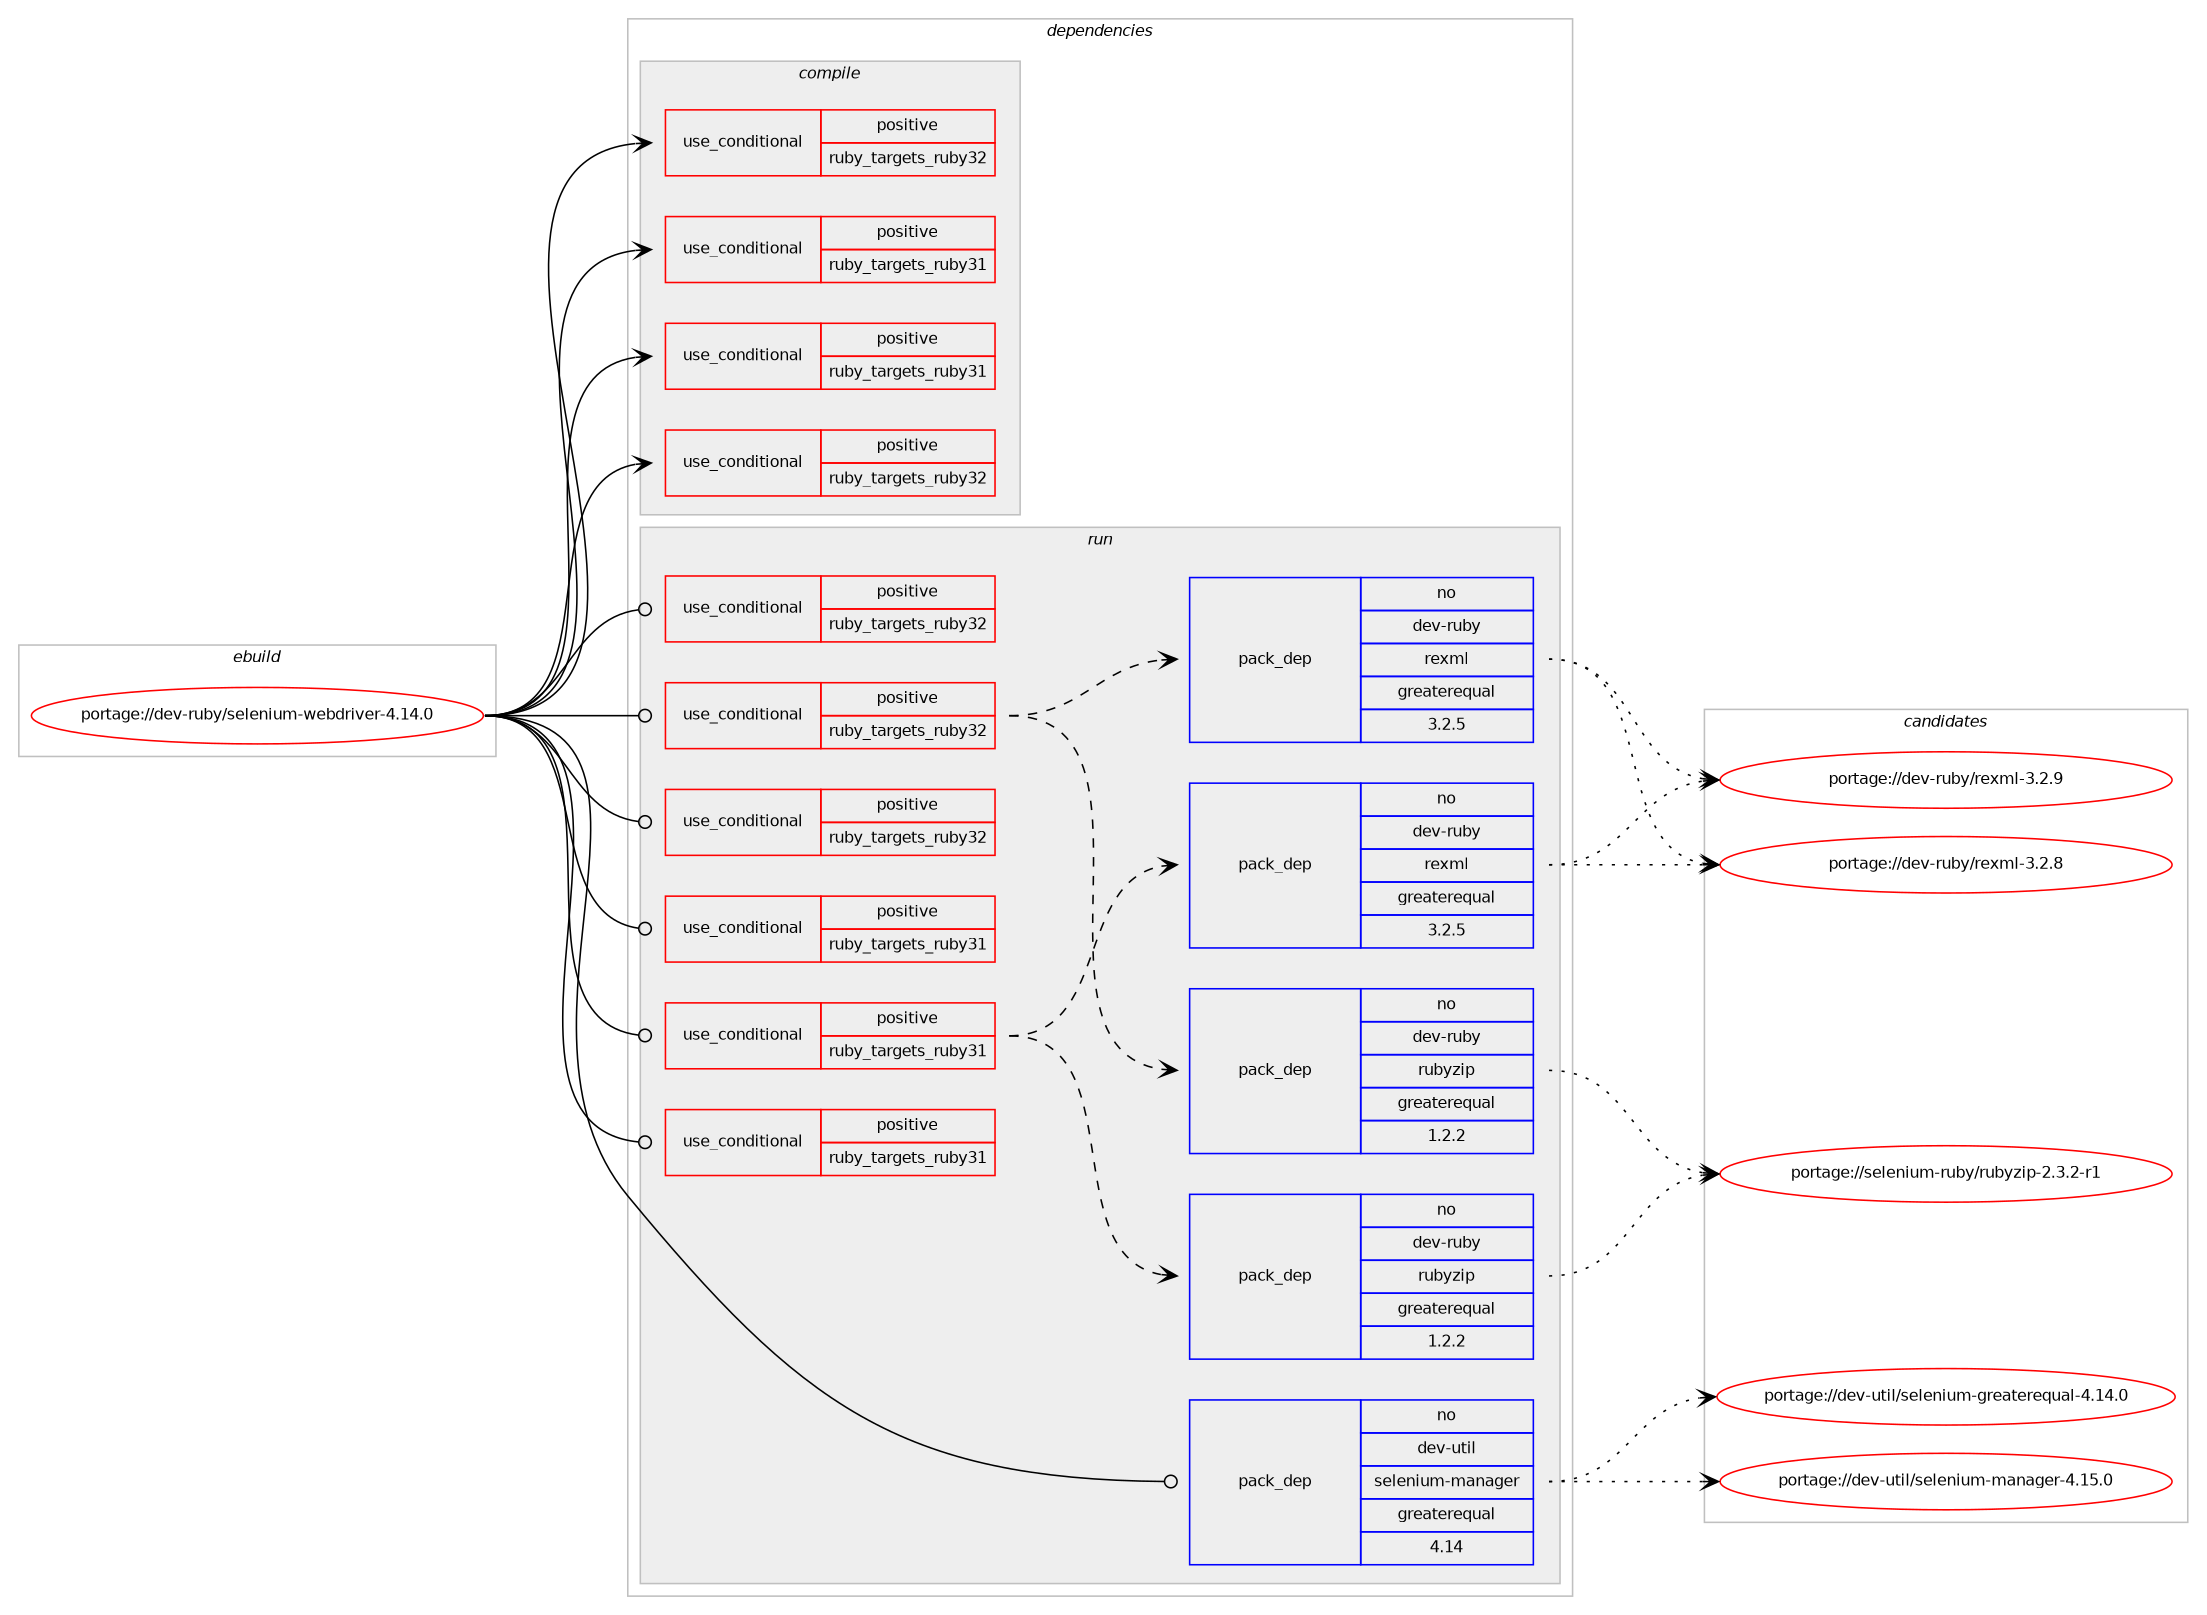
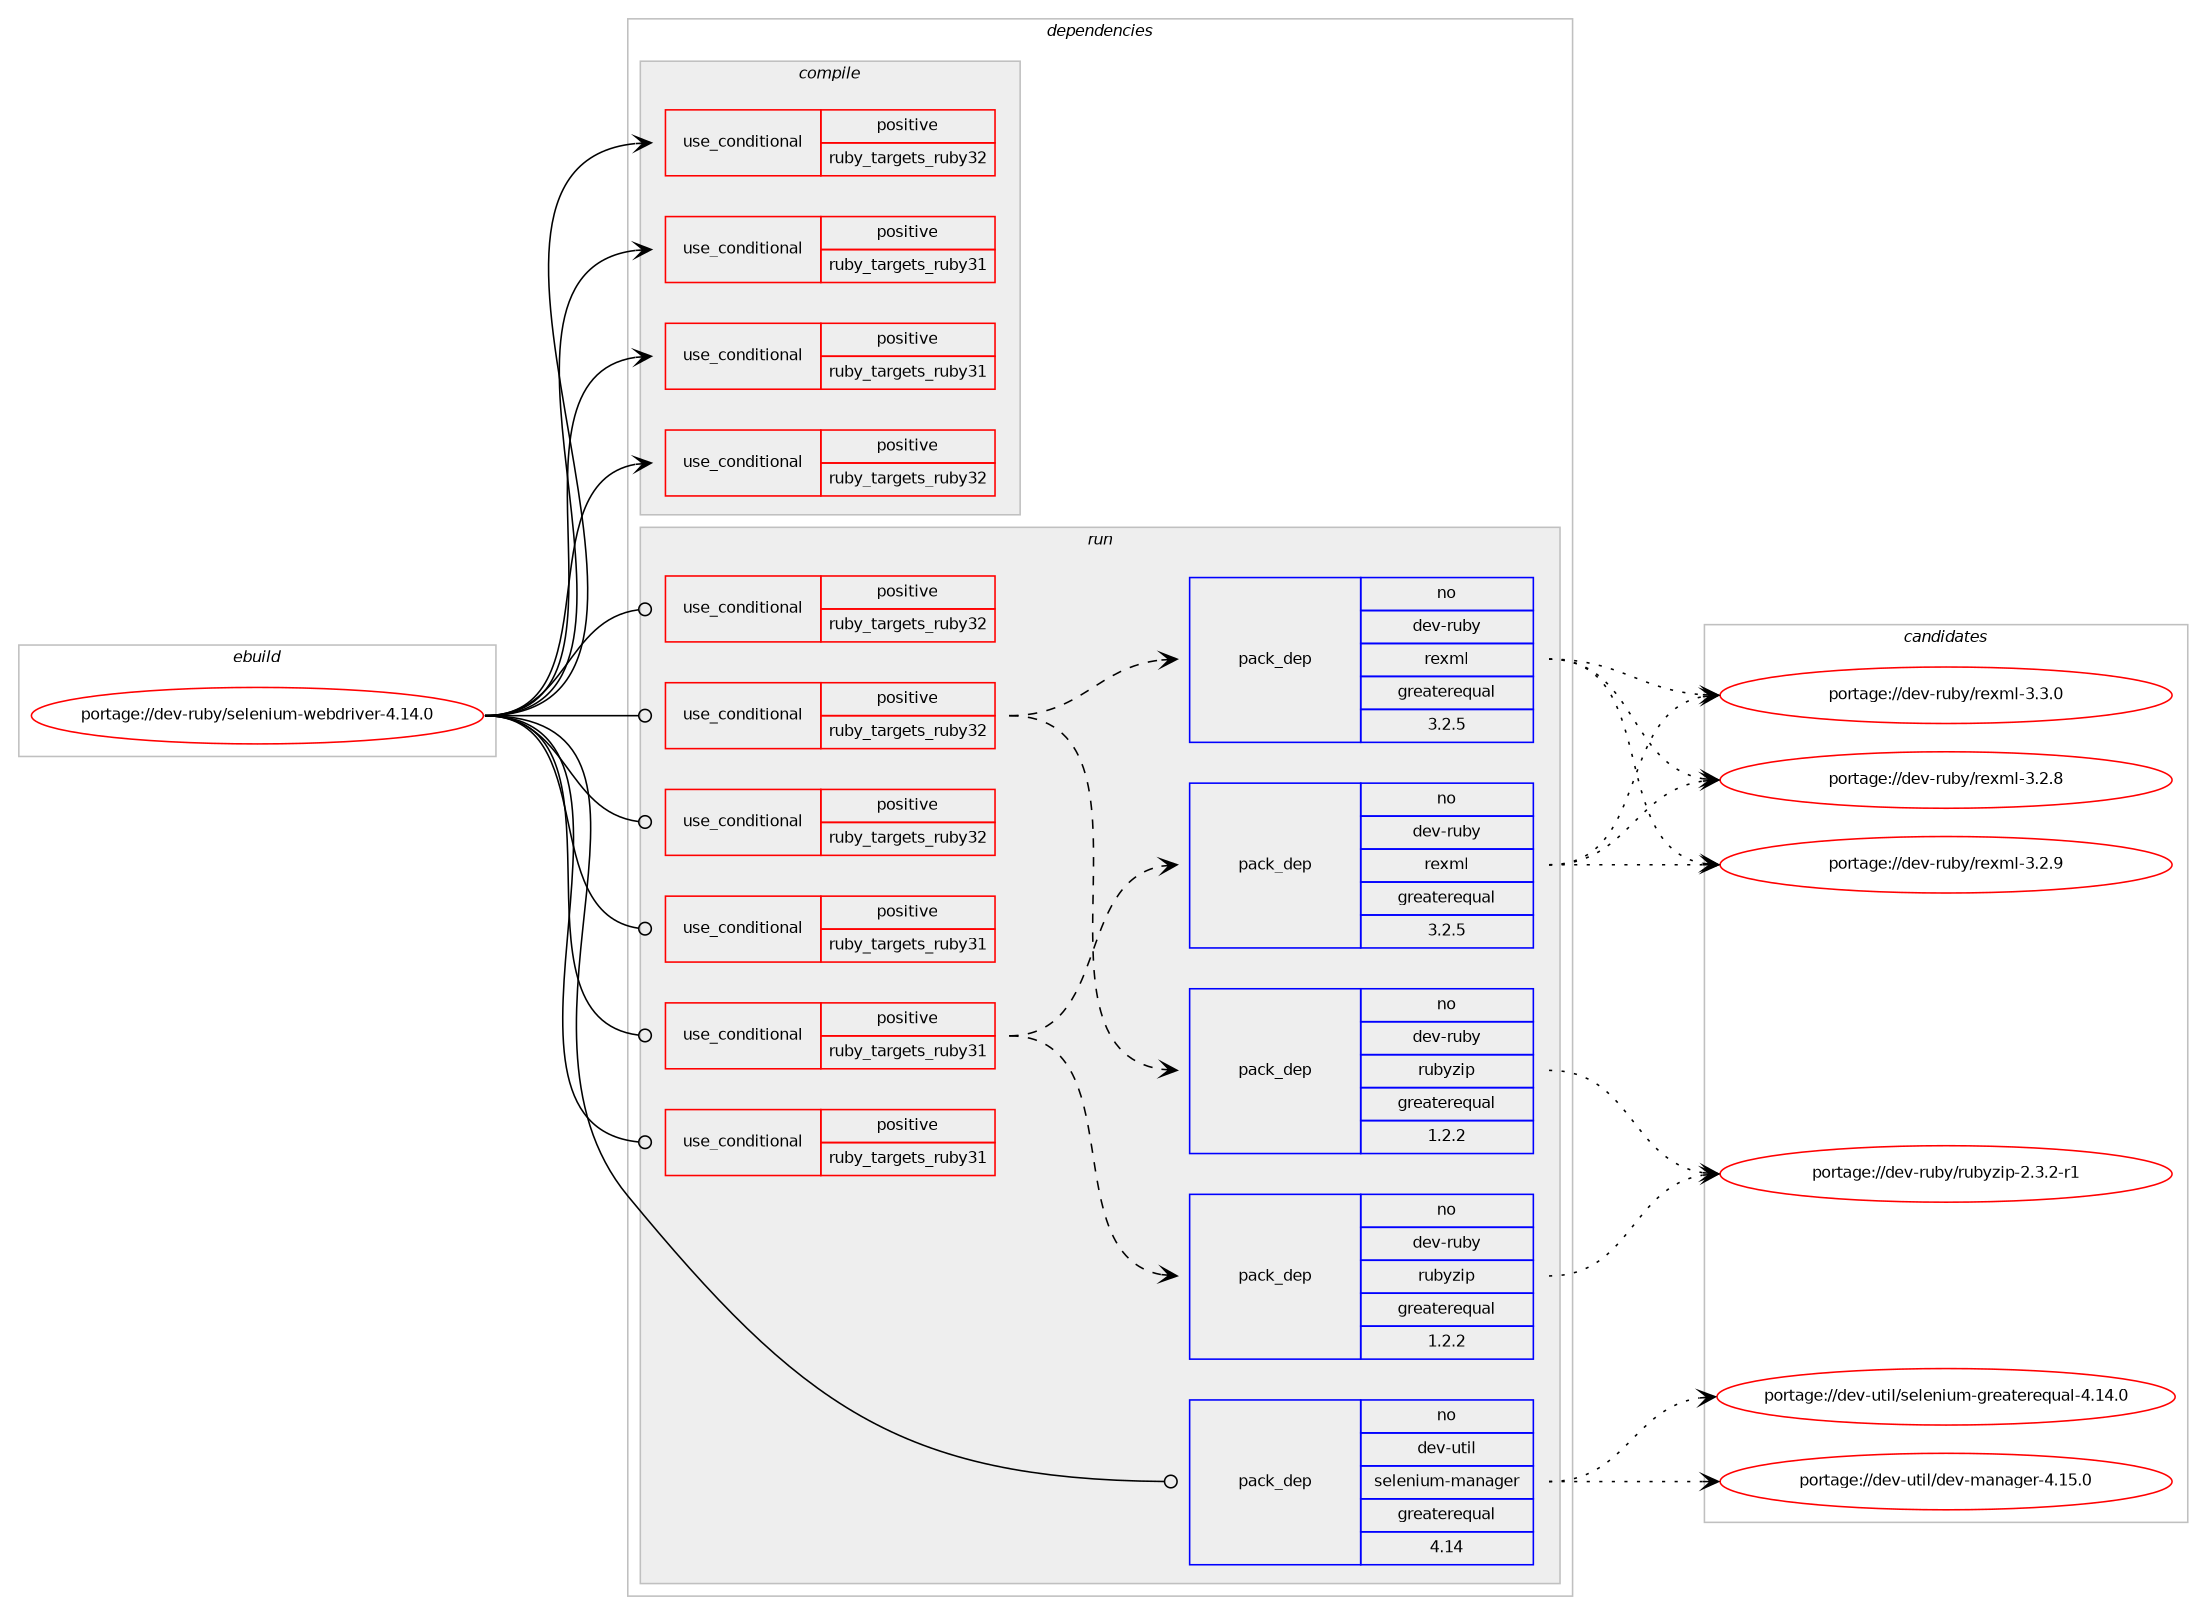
node "portage://dev-ruby/rexml-3.3.0": added
node "portage://selenium-ruby/rubyzip-2.3.2-r1": label "portage://selenium-ruby/rubyzip-2.3.2-r1" -> "portage://dev-ruby/rubyzip-2.3.2-r1"
node "portage://dev-util/selenium-manager-4.15.0": label "portage://dev-util/selenium-manager-4.15.0" -> "portage://dev-util/dev-manager-4.15.0"
